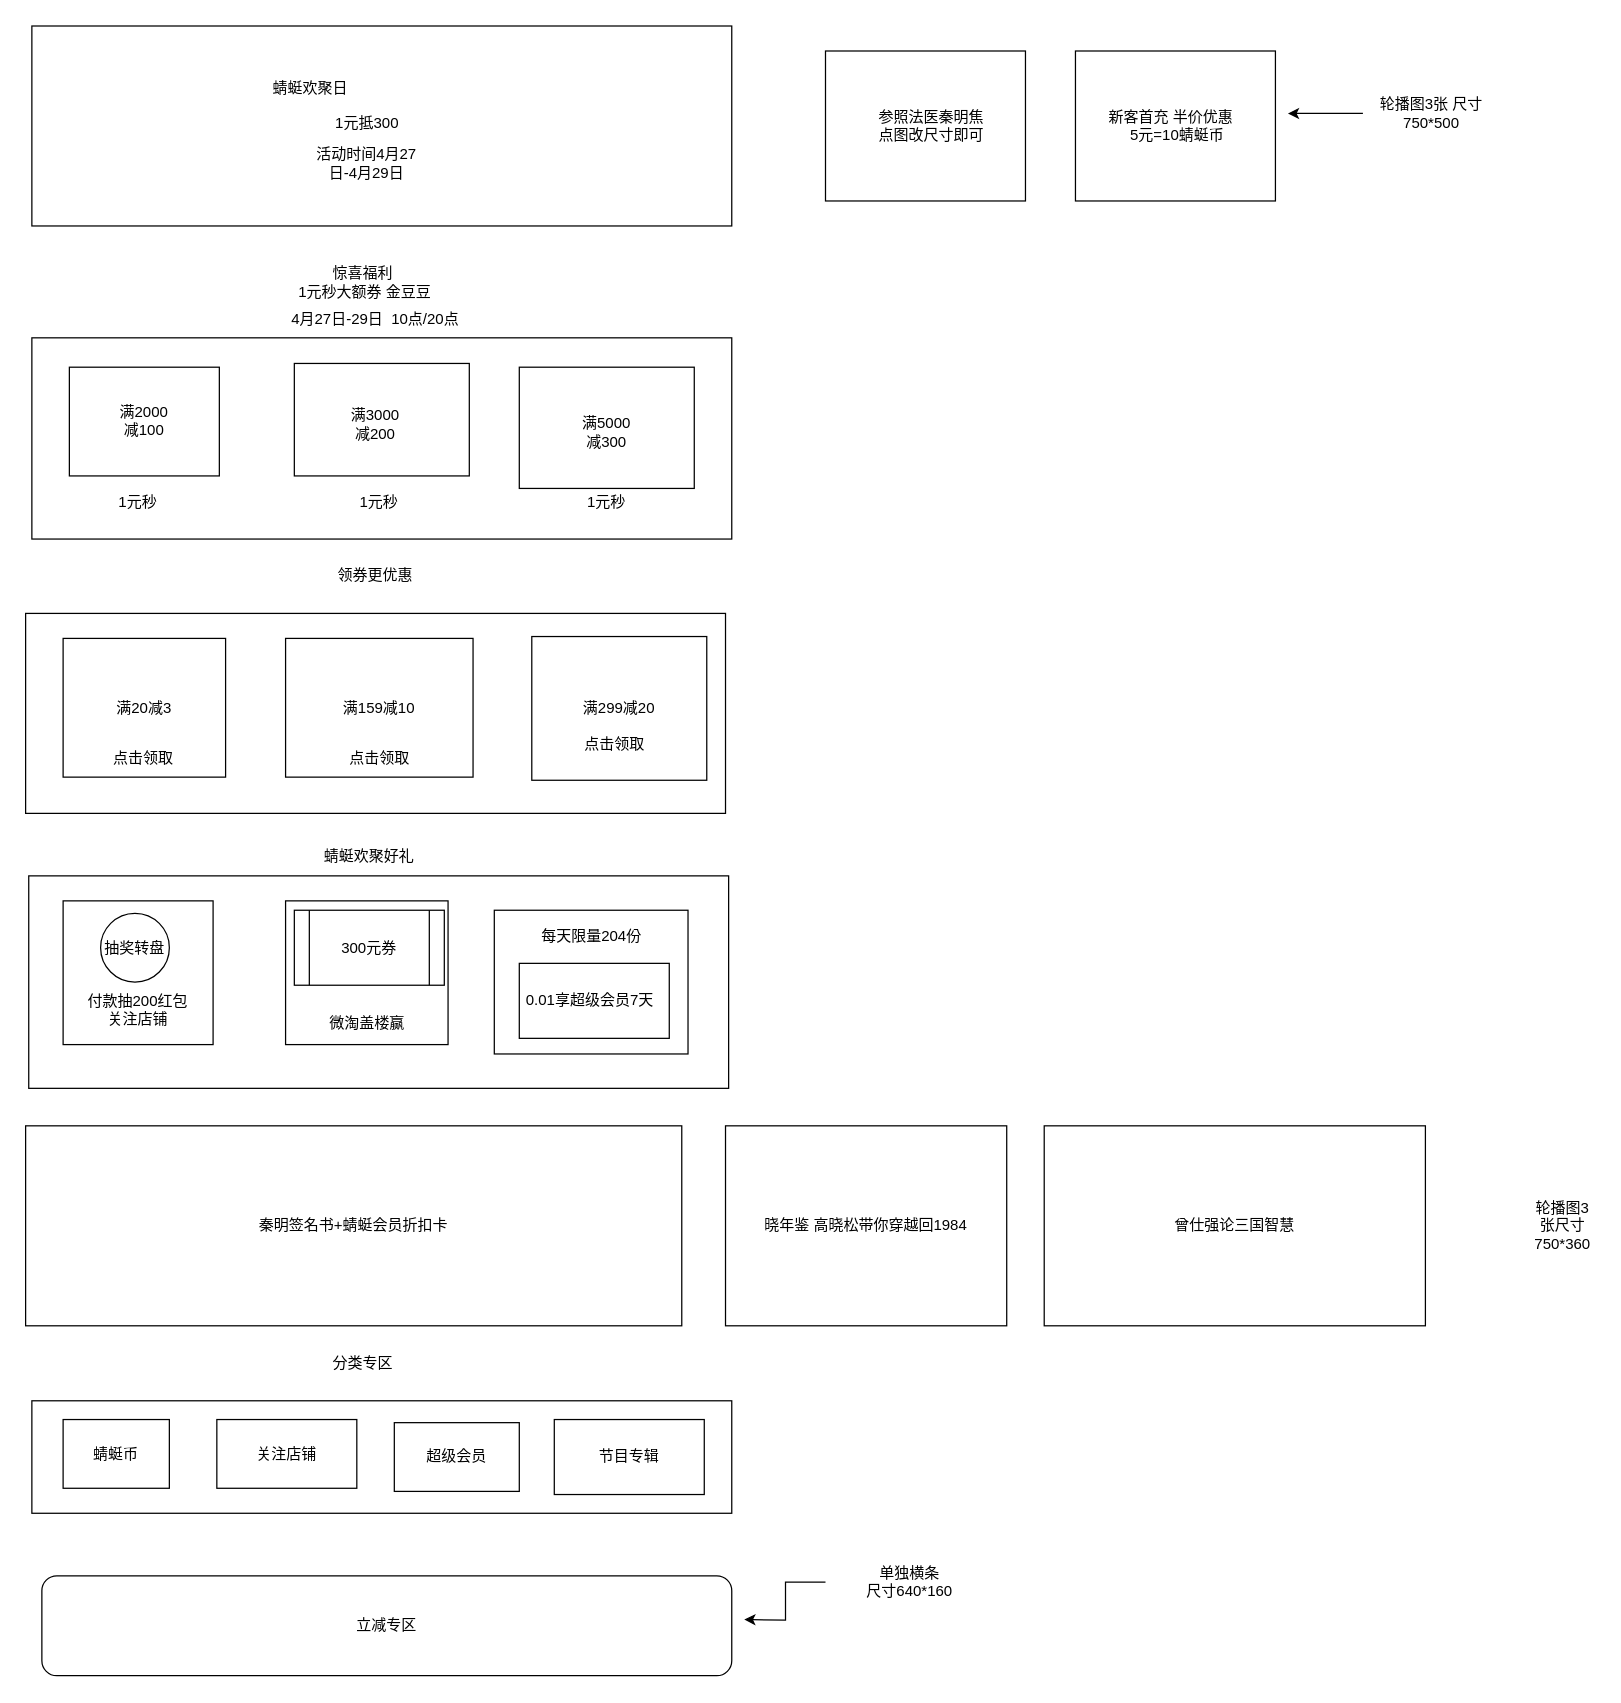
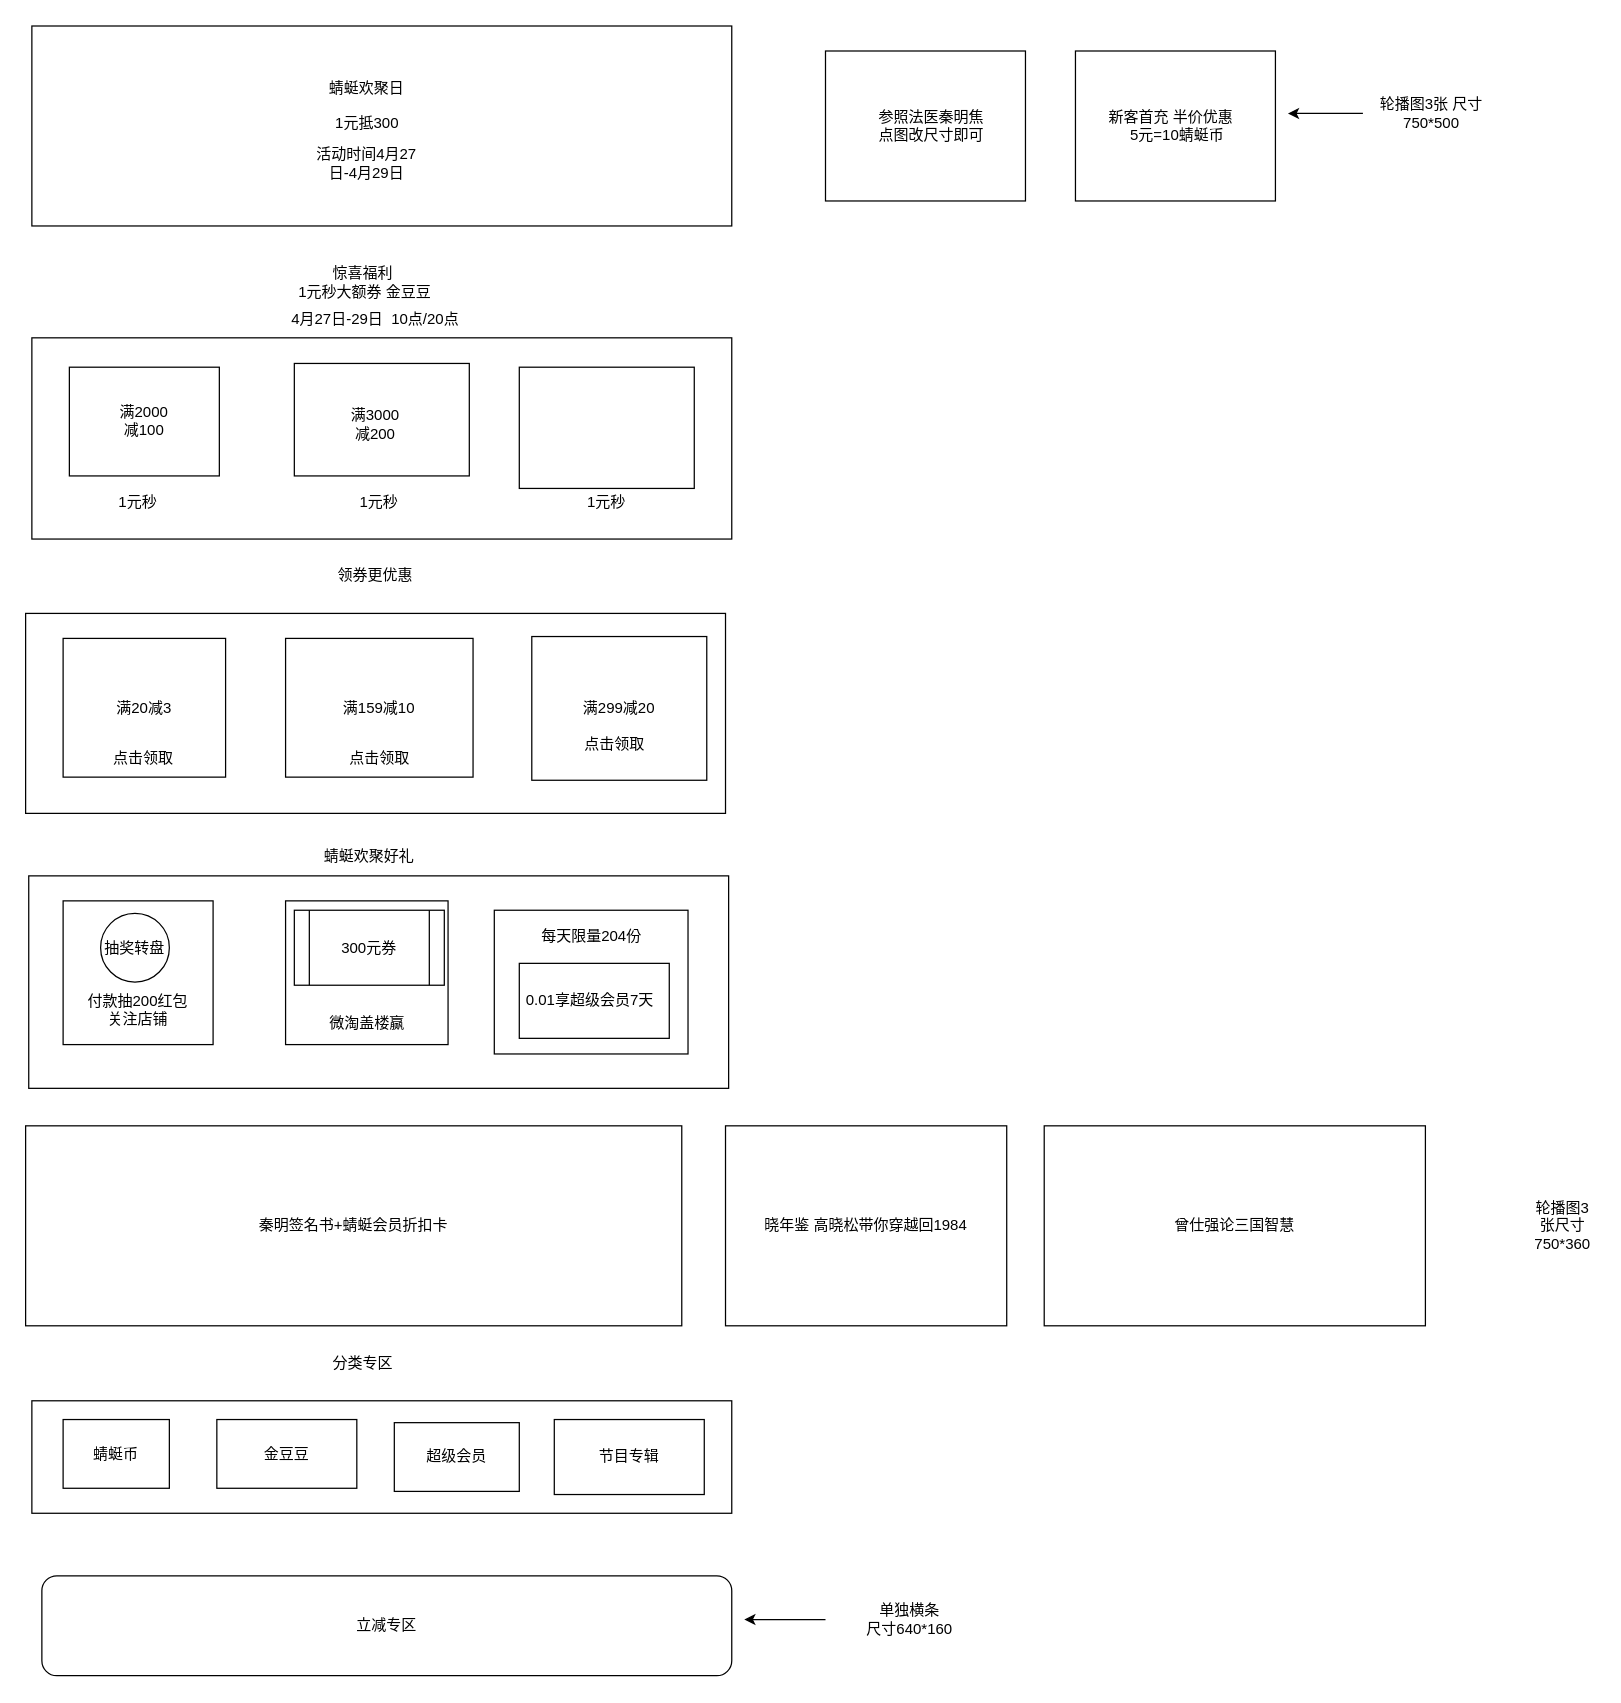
node "蜻蜓欢聚日": moved (311, 88) -> (367, 88)
node "满5000减300": removed
node "关注店铺": label "关注店铺" -> "金豆豆"
node "单独横条 尺寸640*160": moved (910, 1582) -> (910, 1619)
